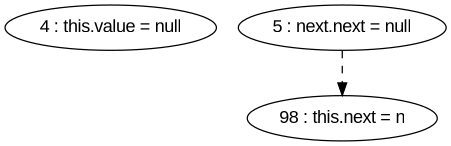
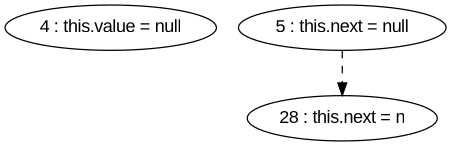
node "5 : next.next = null": label "5 : next.next = null" -> "5 : this.next = null"
node "98 : this.next = n": label "98 : this.next = n" -> "28 : this.next = n"
